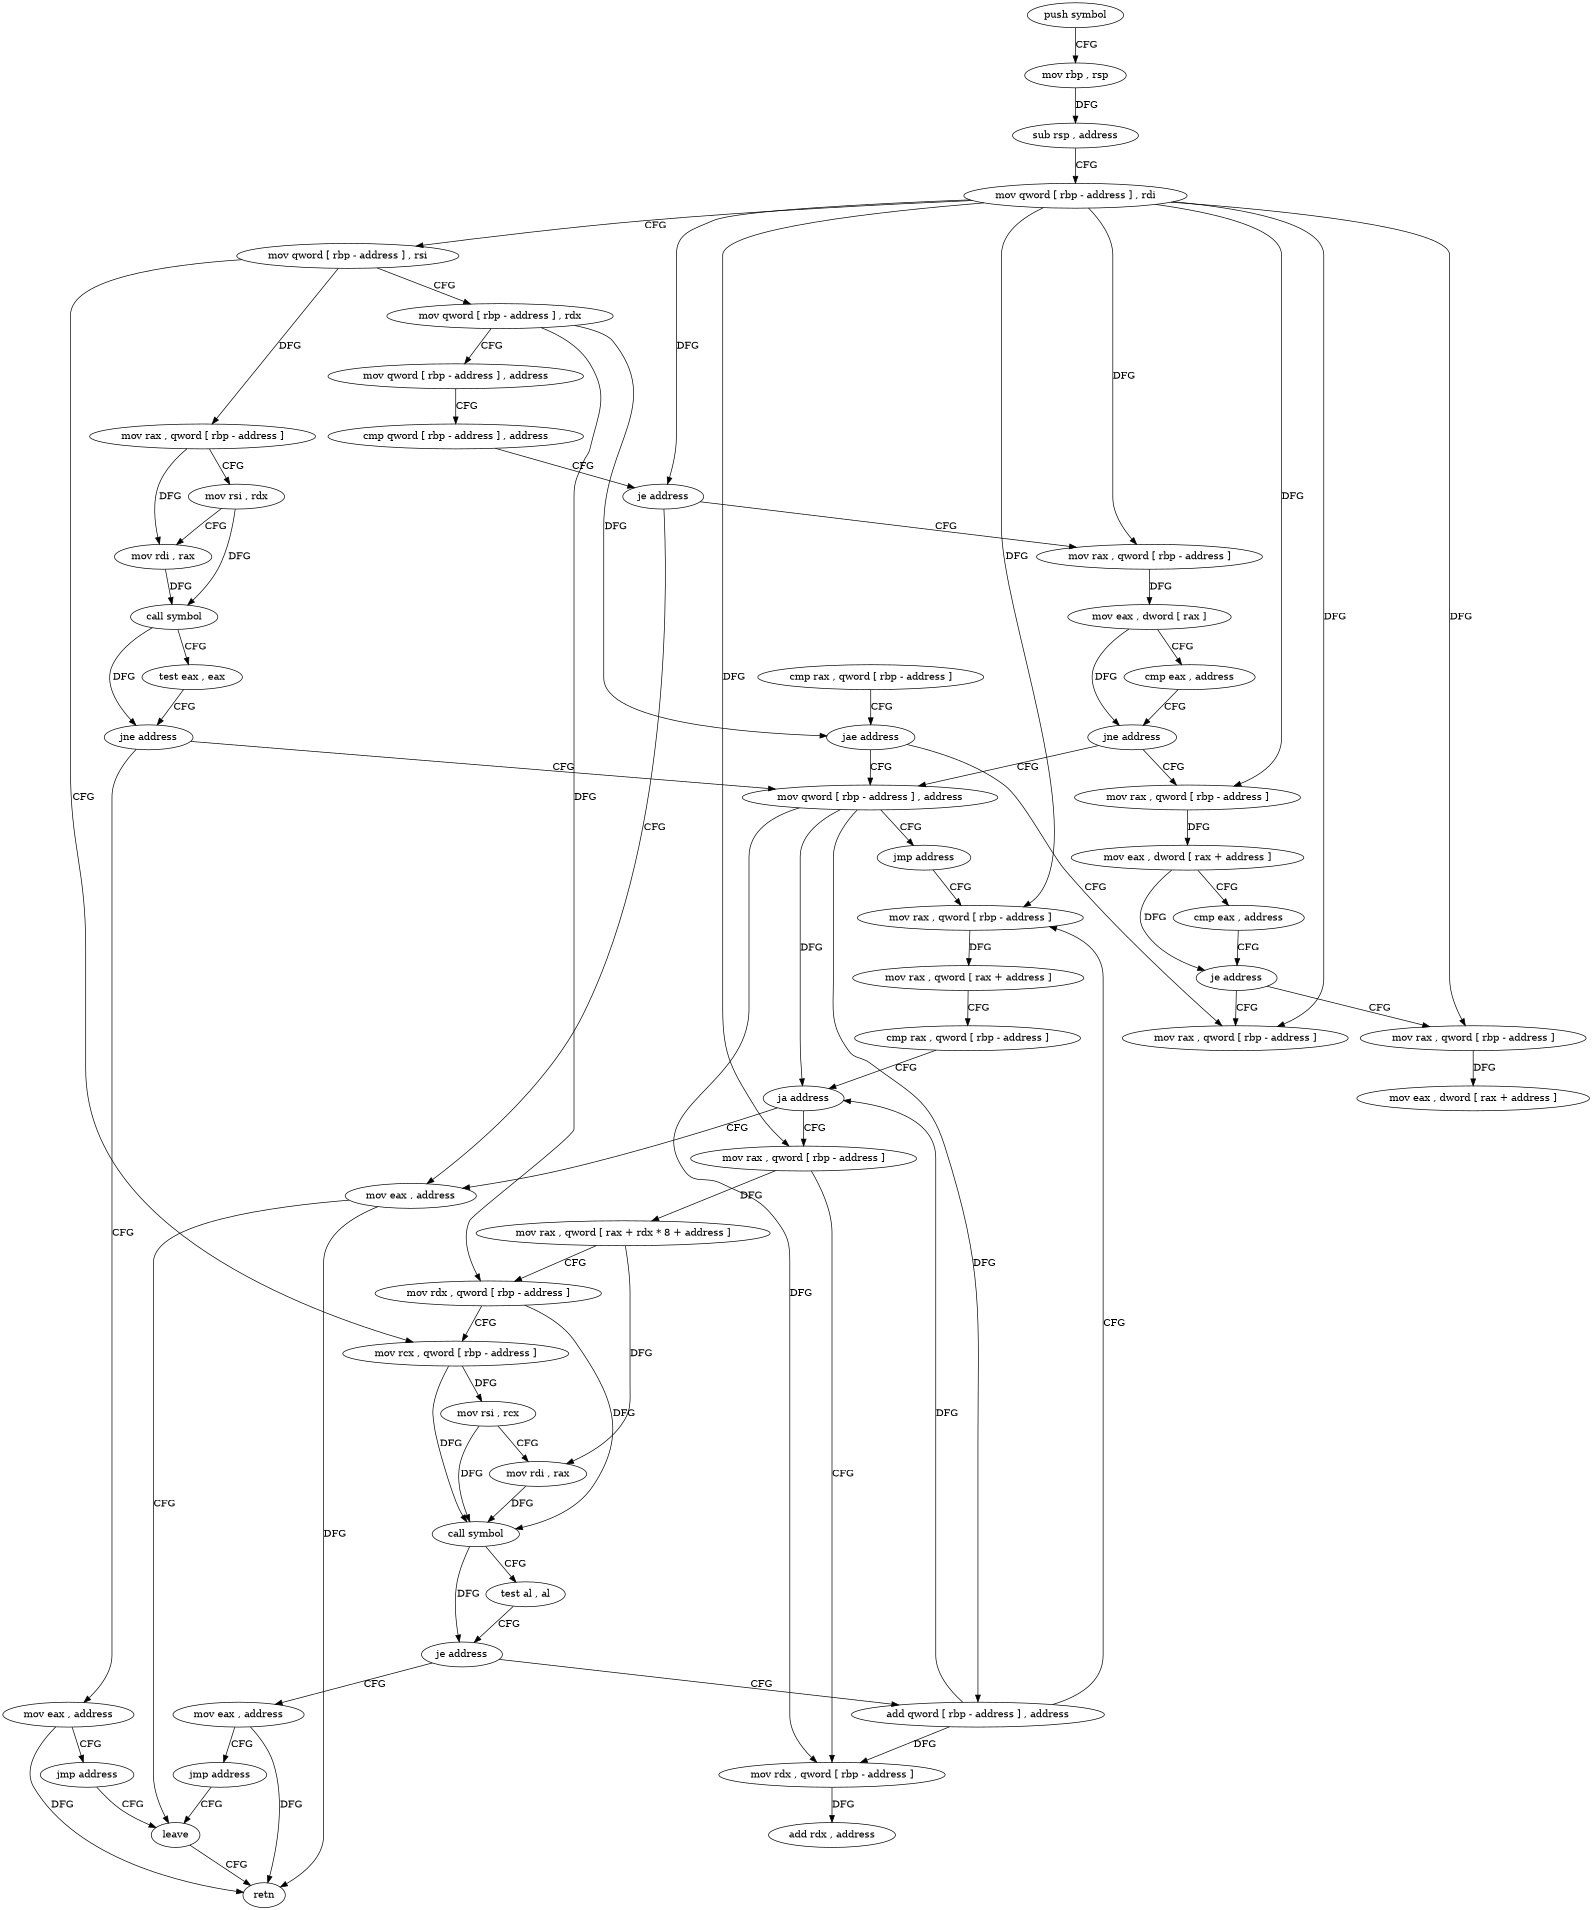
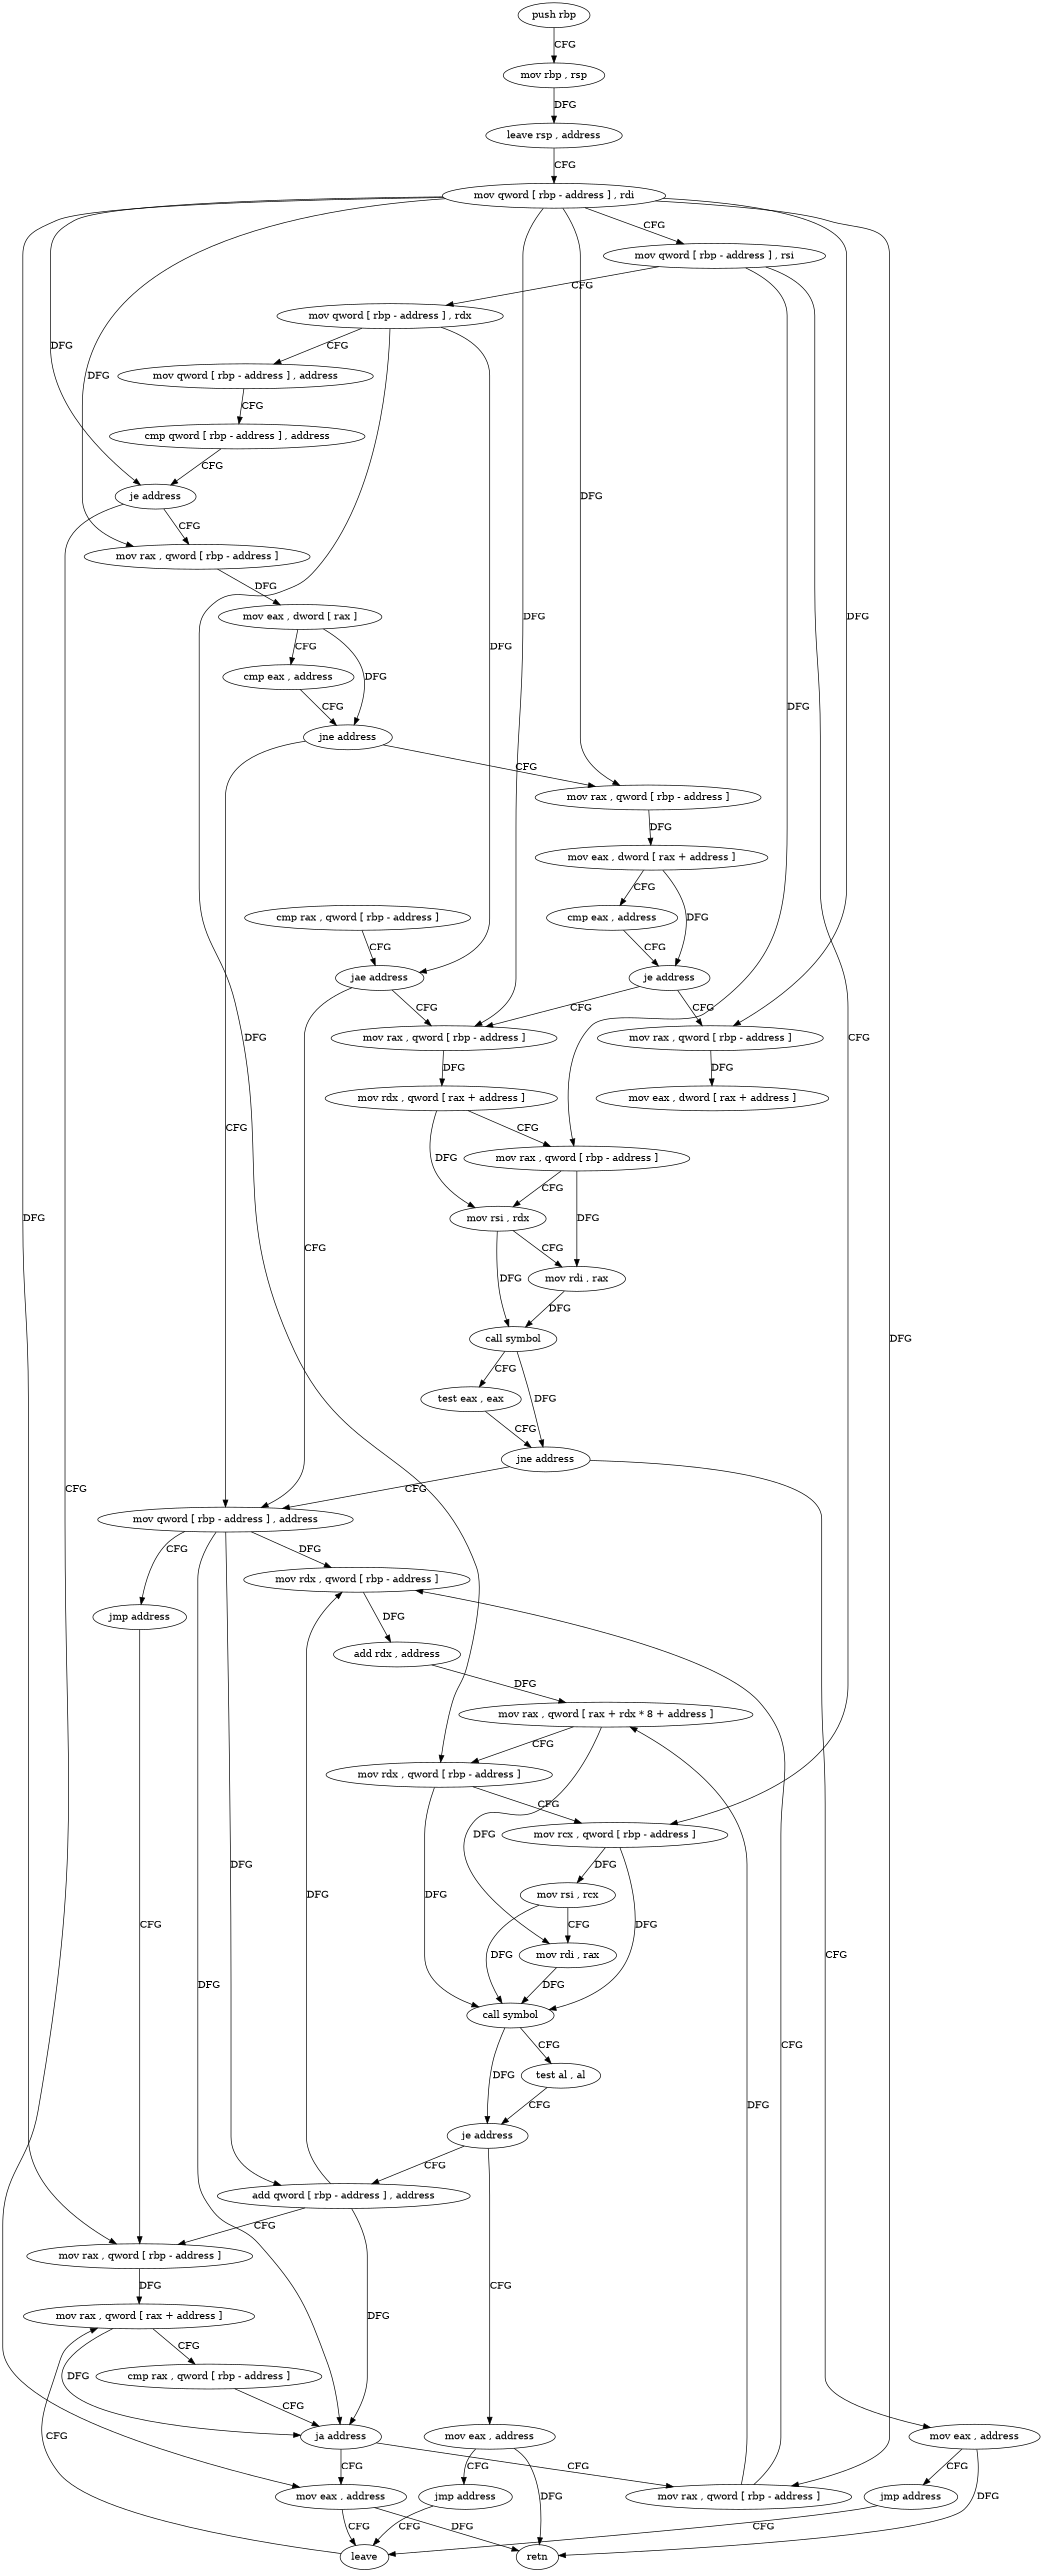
node "push symbol": label "push symbol" -> "push rbp"
node "sub rsp , address": label "sub rsp , address" -> "leave rsp , address"
node "mov rdx , qword [ rax + address ]": added
edge "add rdx , address" -> "mov rax , qword [ rax + rdx * 8 + address ]": added, label "DFG"
edge "leave" -> "retn": now "leave" -> "mov rax , qword [ rax + address ]"
edge "mov rax , qword [ rax + address ]" -> "ja address": added, label "DFG"
